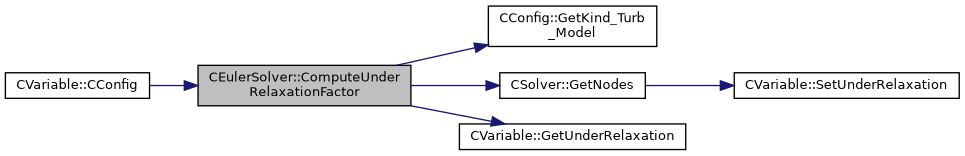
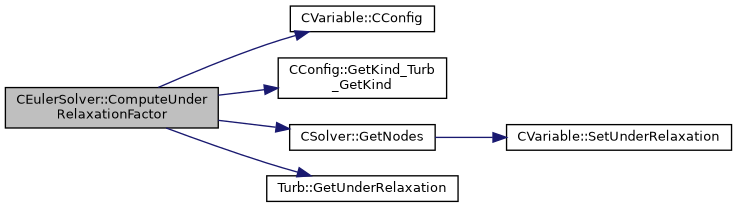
node "CConfig::GetKind_Turb _Model": label "CConfig::GetKind_Turb _Model" -> "CConfig::GetKind_Turb _GetKind"
edge "CVariable::CConfig" -> "CEulerSolver::ComputeUnder RelaxationFactor": reversed
node "CVariable::GetUnderRelaxation": label "CVariable::GetUnderRelaxation" -> "Turb::GetUnderRelaxation"
